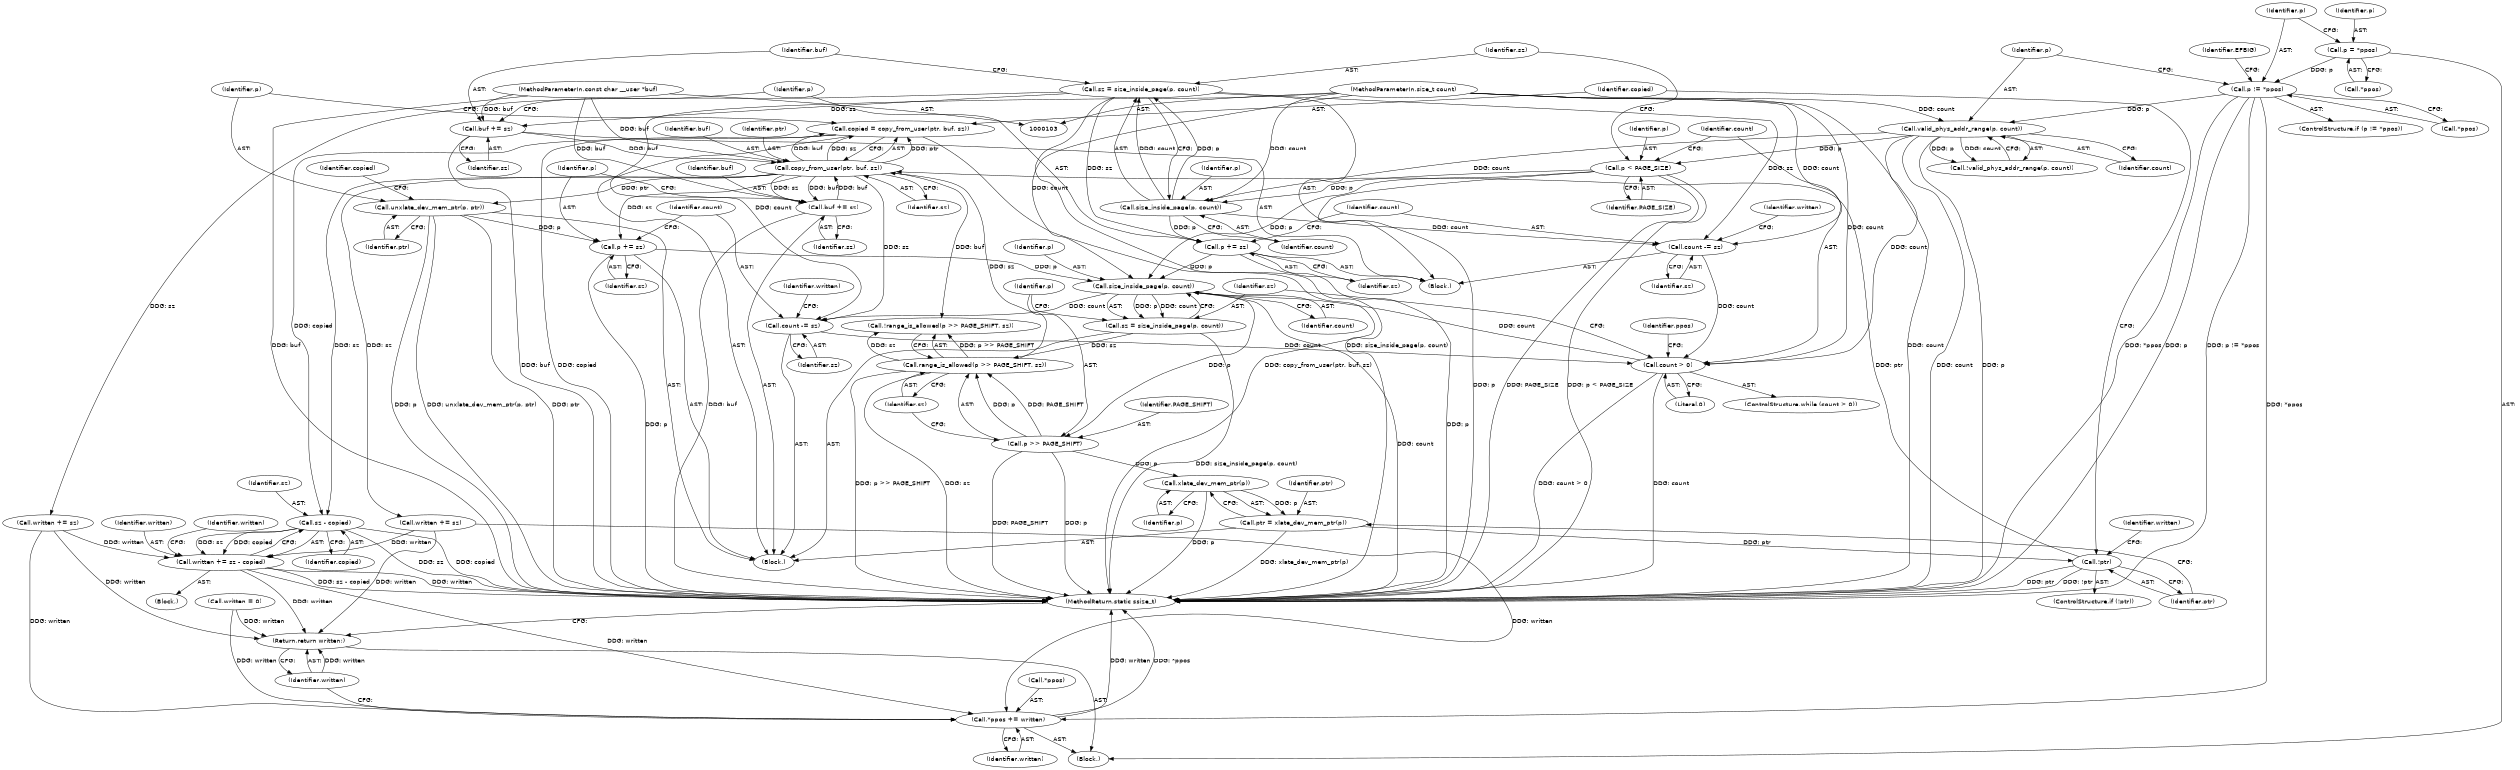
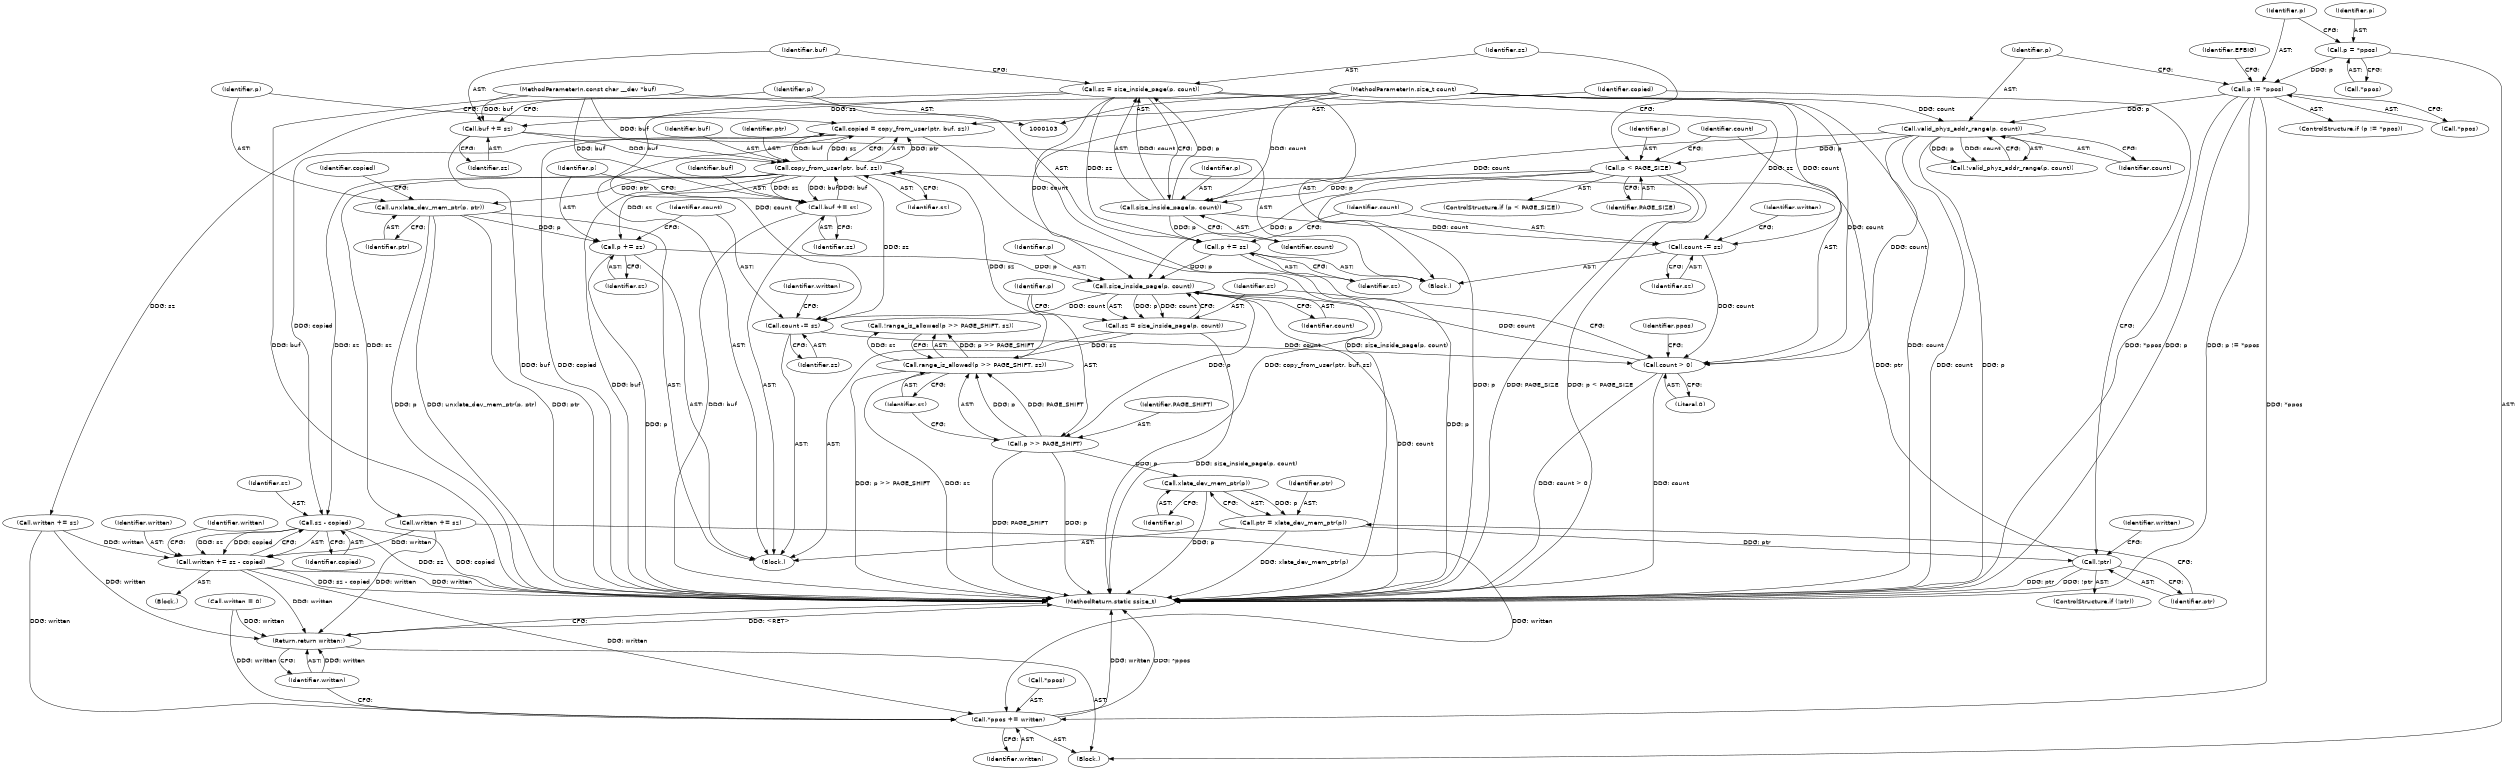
node "(MethodParameterIn,const char __user *buf)": label "(MethodParameterIn,const char __user *buf)" -> "(MethodParameterIn,const char __dev *buf)"
node "(ControlStructure,if (p < PAGE_SIZE))": added
edge "(Call,copy_from_user(ptr, buf, sz))" -> "(Call,!range_is_allowed(p >> PAGE_SHIFT, sz))": now "(Call,copy_from_user(ptr, buf, sz))" -> "(MethodReturn,static ssize_t)"
node "(ControlStructure,while (count > 0))": removed
edge "(Return,return written;)" -> "(MethodReturn,static ssize_t)": added, label "DDG: <RET>"
